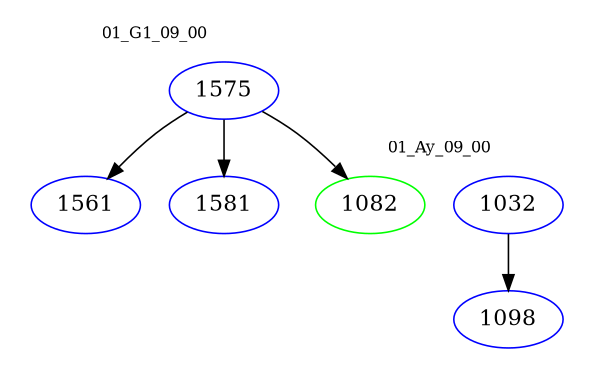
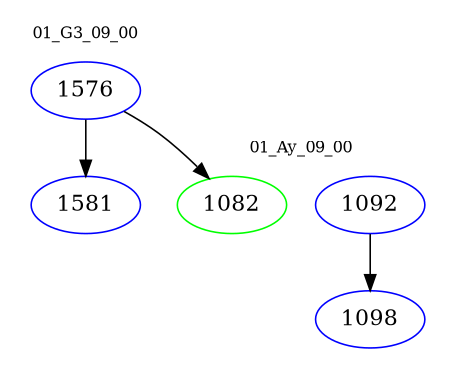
cluster "01_G1_09_00": label "01_G1_09_00" -> "01_G3_09_00"
node "1575": label "1575" -> "1576"
node "1561": removed
node "1032": label "1032" -> "1092"
